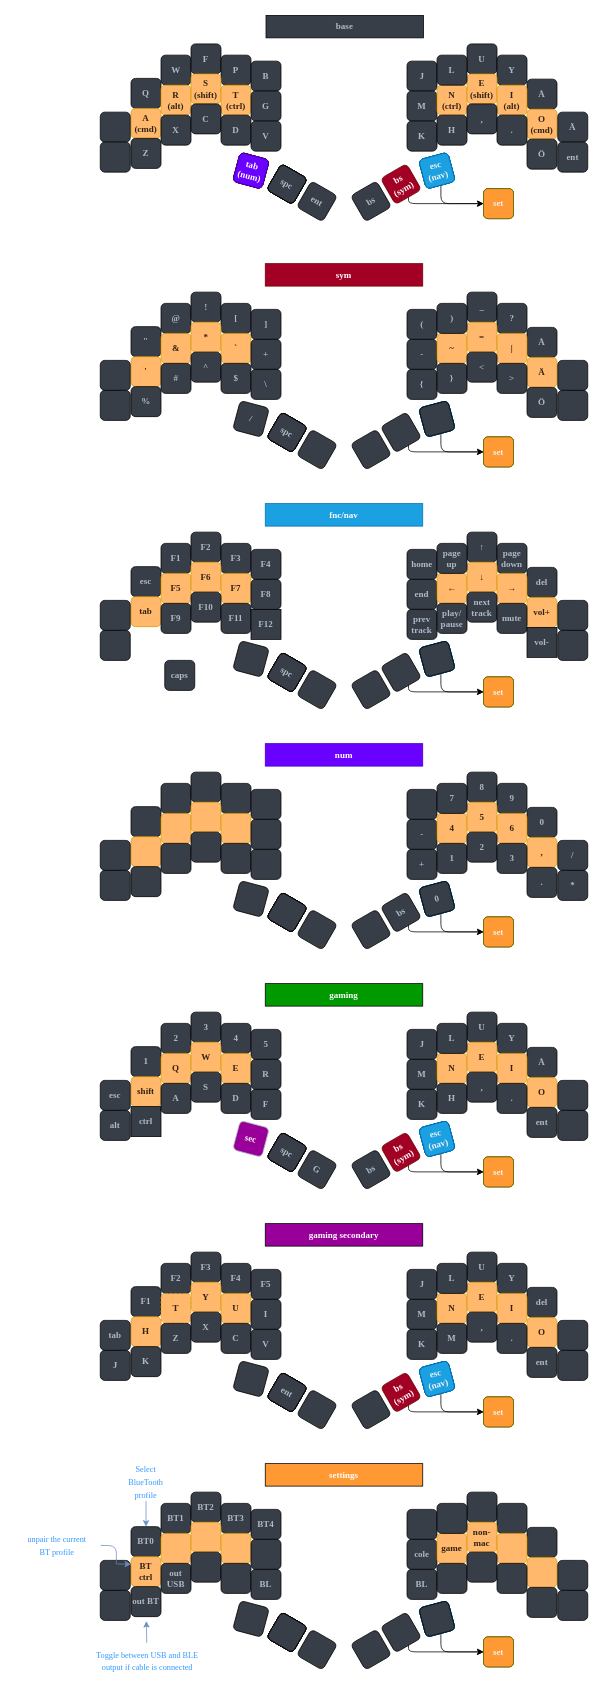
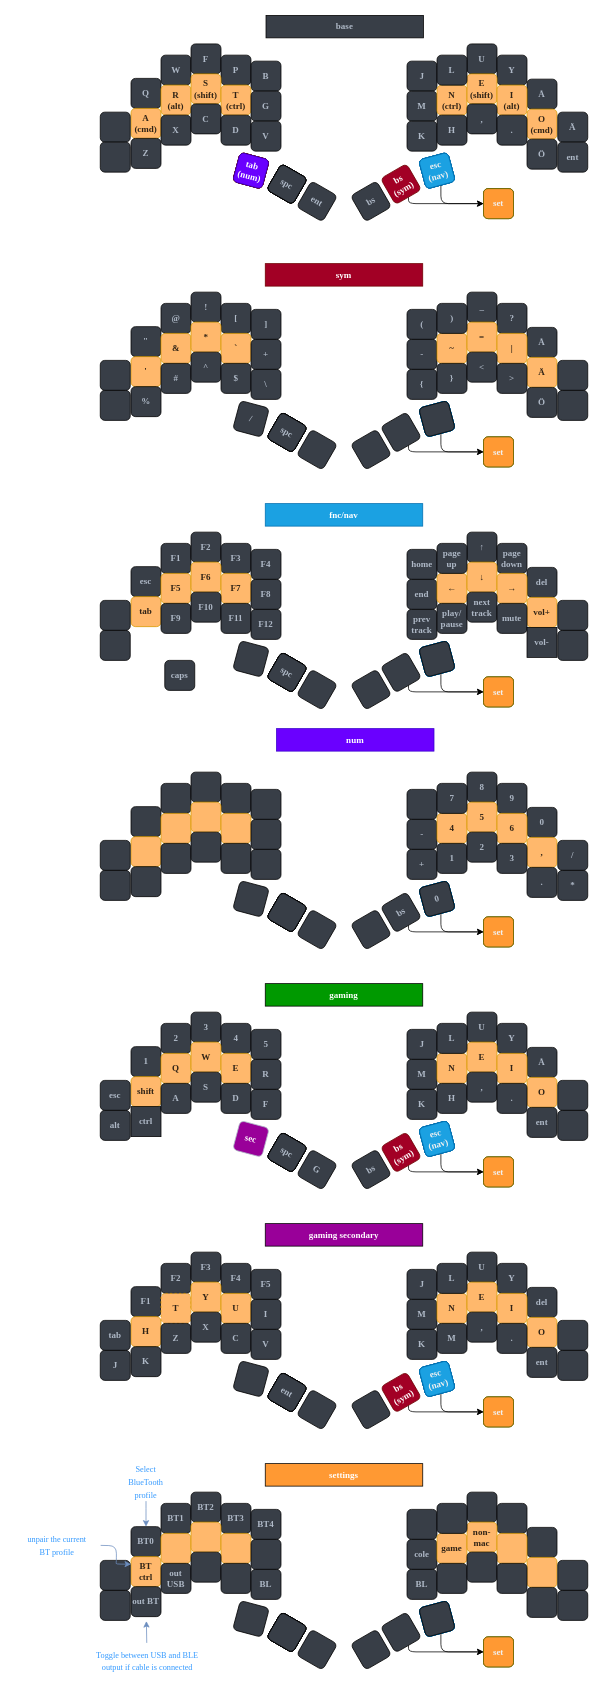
node "F12": shape rectangle -> rounded rectangle
node "num": moved (344, 755) -> (355, 740)
